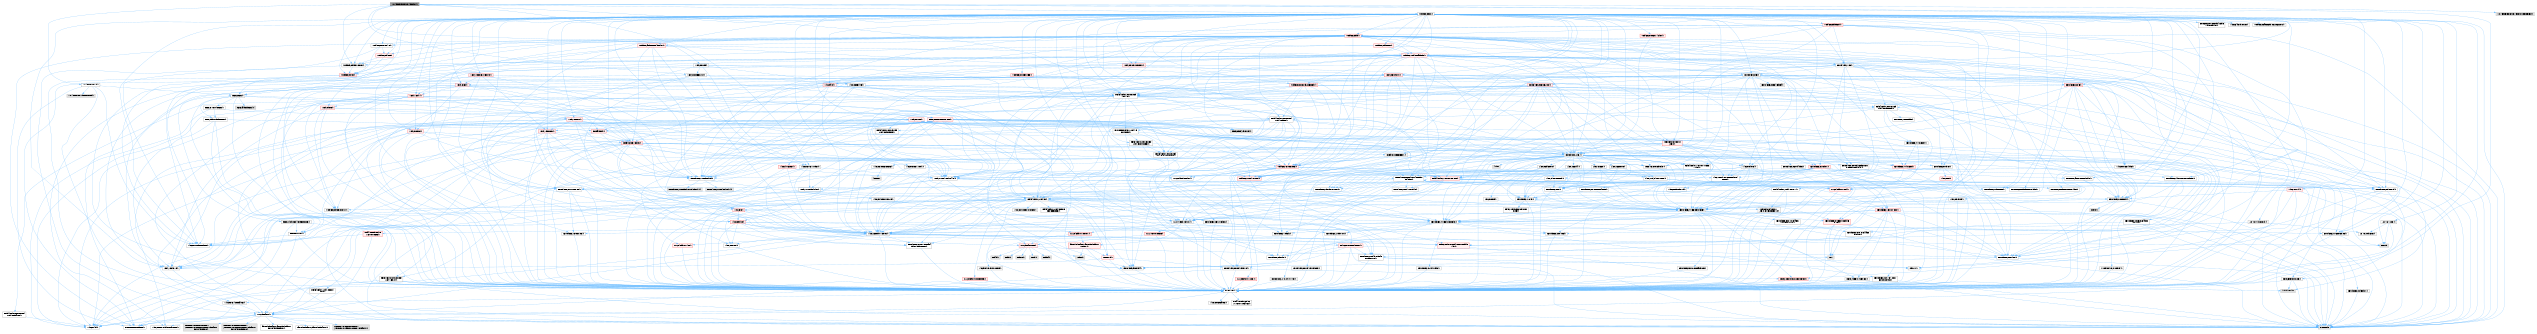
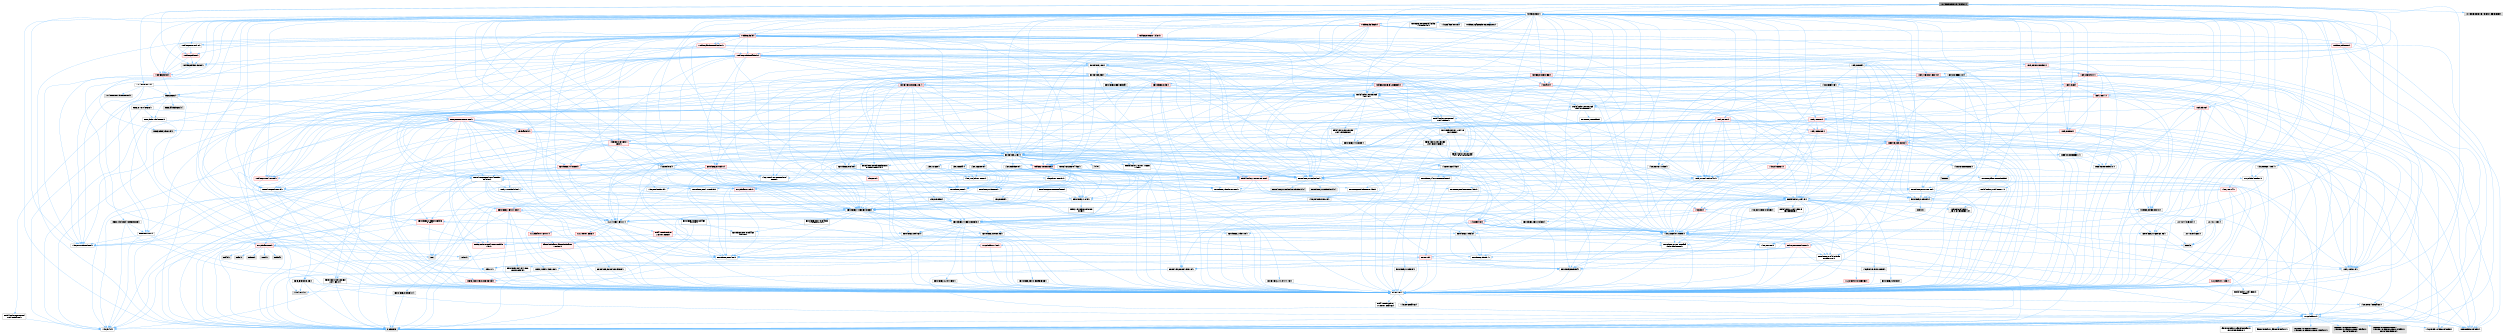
node "UnrealString/IsIntegral.h": label "UnrealString/IsIntegral.h" -> "Templates/IsIntegral.h"
node "Templates/IsSigned.h": added
